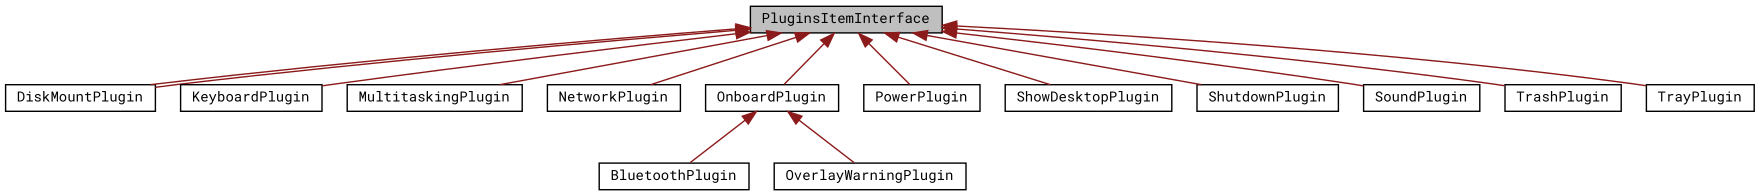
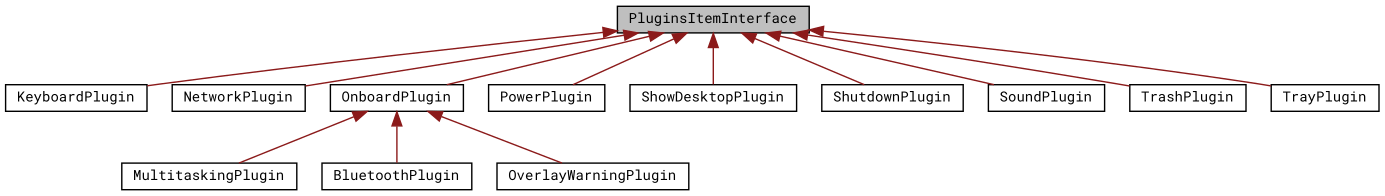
edge "MultitaskingPlugin" -> "PluginsItemInterface": now "MultitaskingPlugin" -> "OnboardPlugin"
node "DiskMountPlugin": removed
